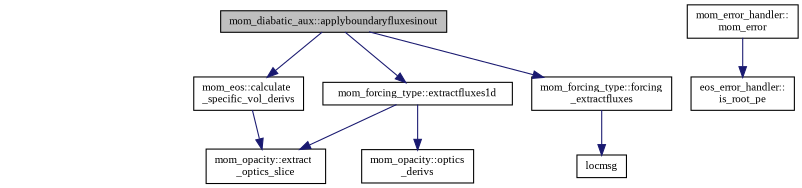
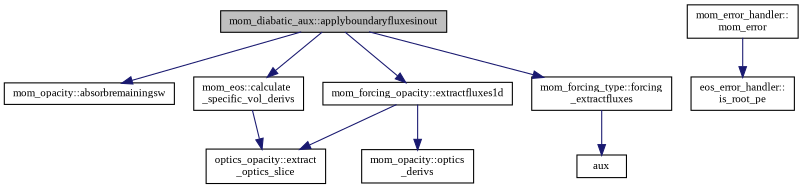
node "mom_opacity::absorbremainingsw": added
node "mom_forcing_type::extractfluxes1d": label "mom_forcing_type::extractfluxes1d" -> "mom_forcing_opacity::extractfluxes1d"
node "mom_opacity::extract _optics_slice": label "mom_opacity::extract _optics_slice" -> "optics_opacity::extract _optics_slice"
node "locmsg": label "locmsg" -> "aux"
